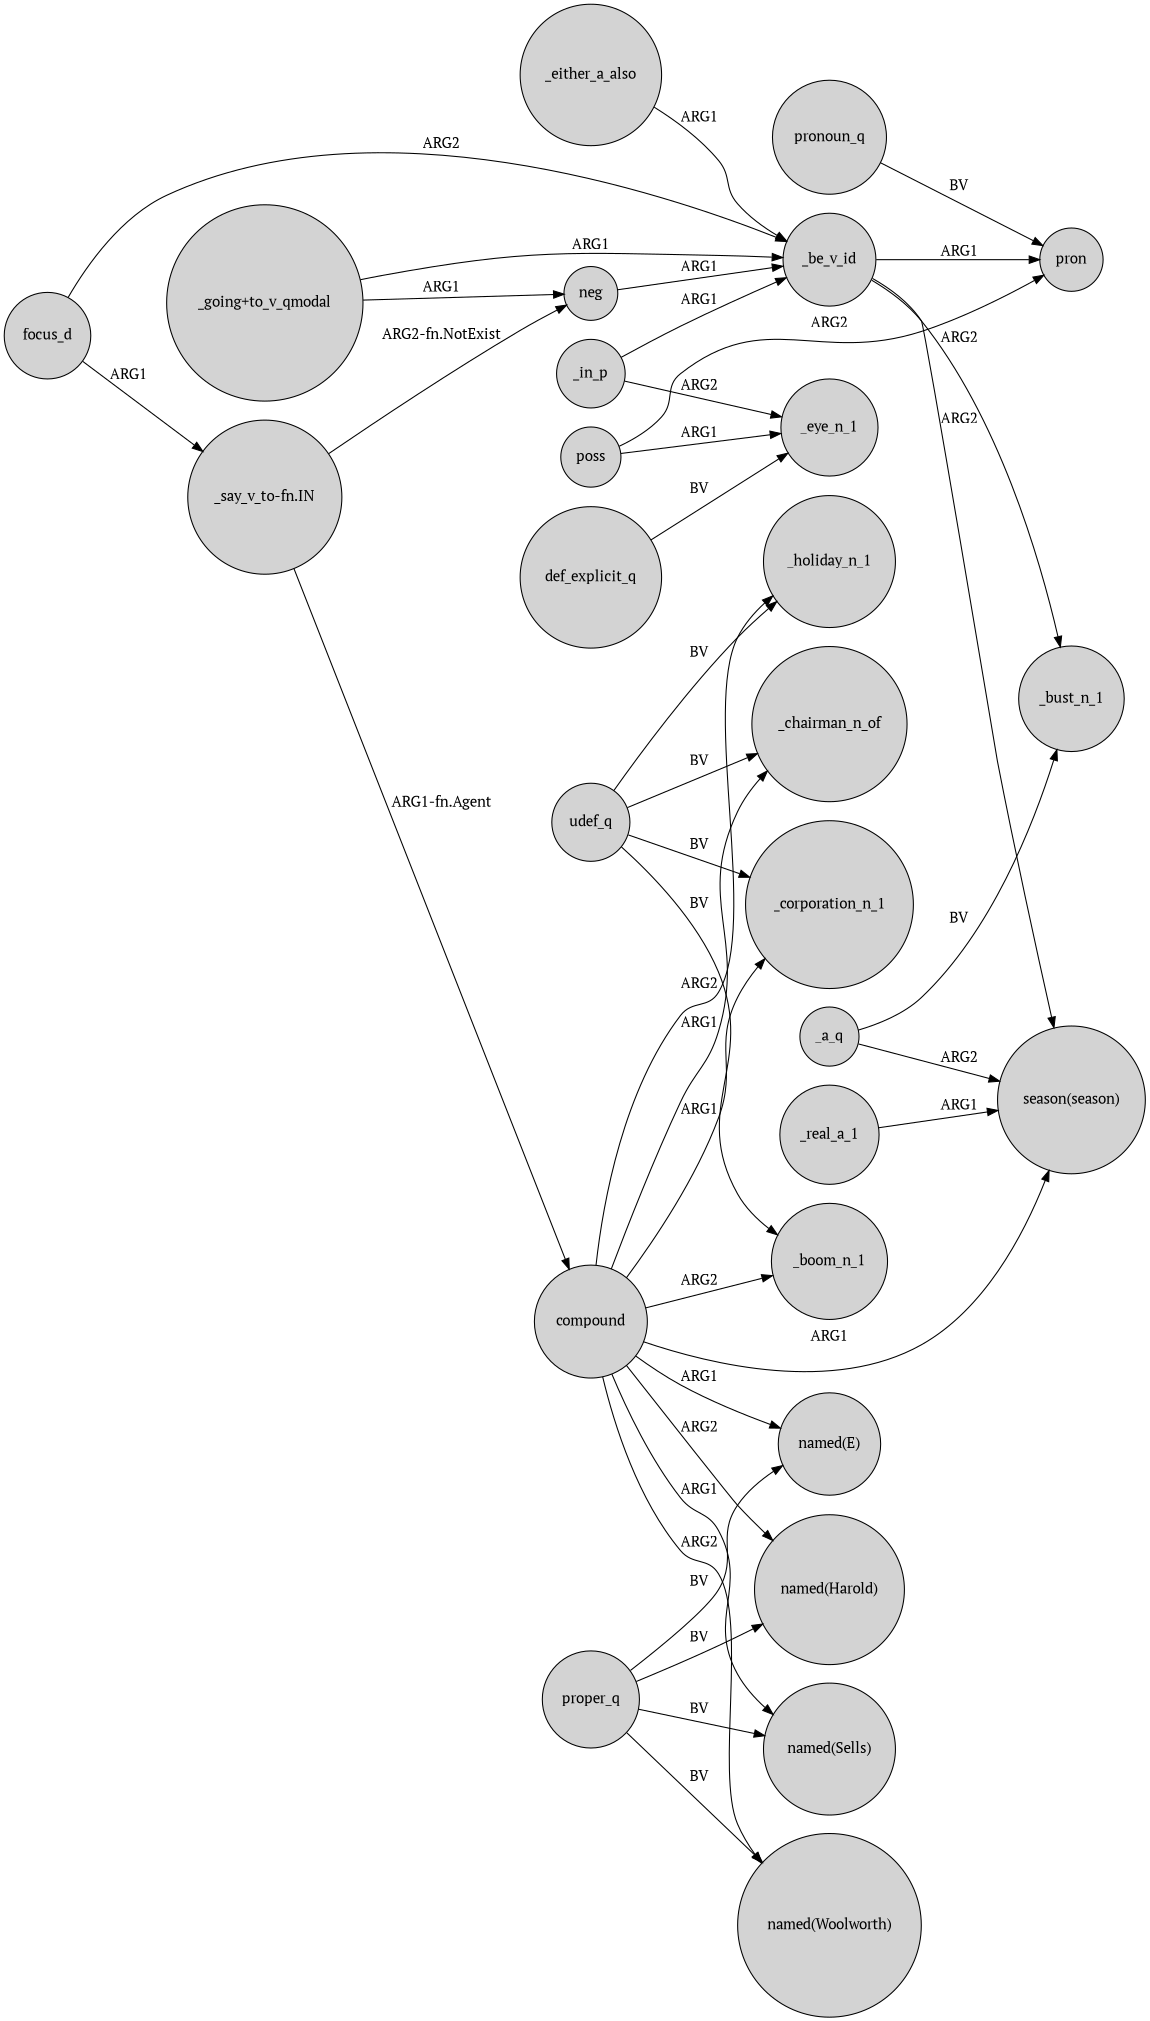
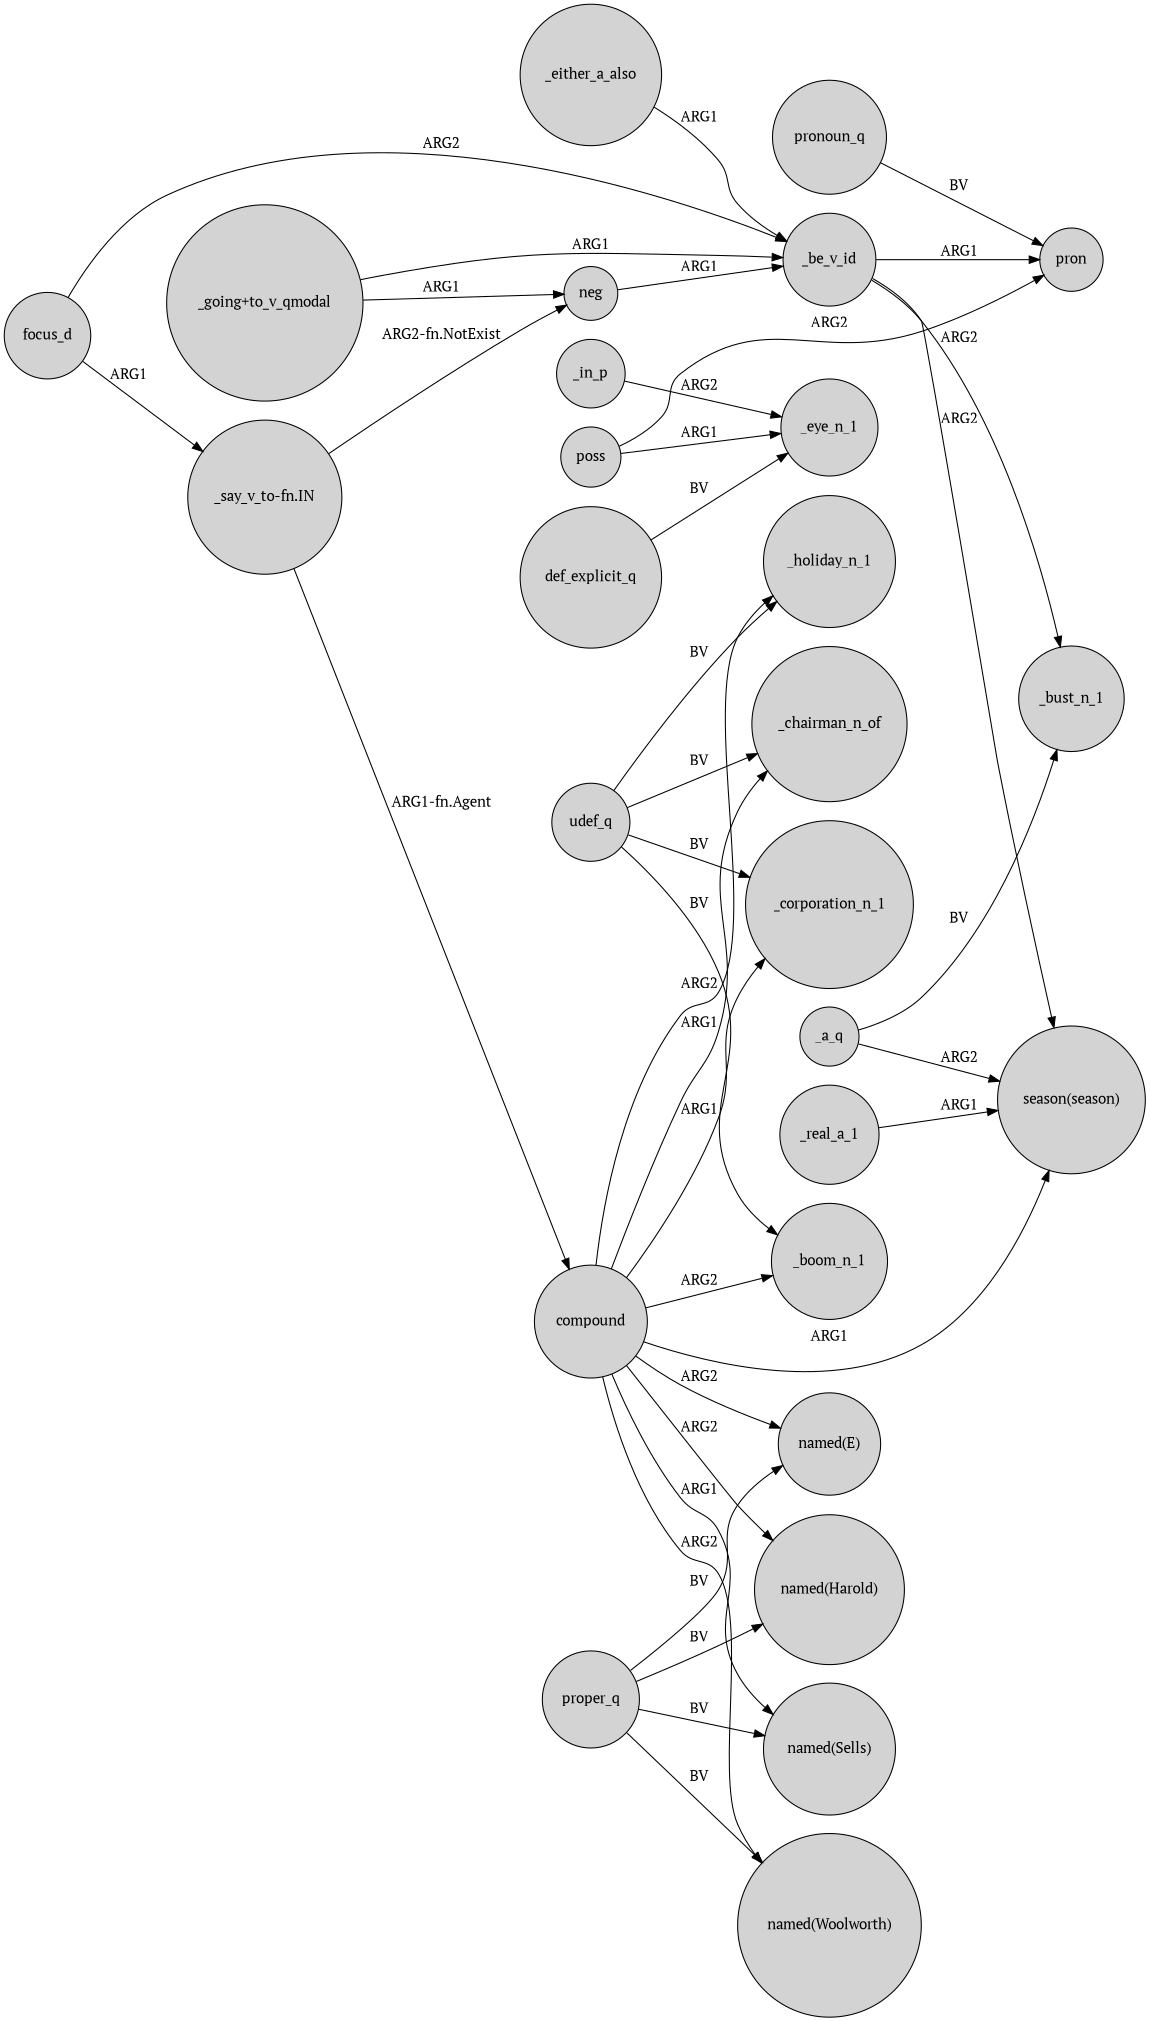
edge "_in_p" -> "_be_v_id": removed, label "ARG1"
edge "compound" -> "named(E)": label "ARG1" -> "ARG2"
